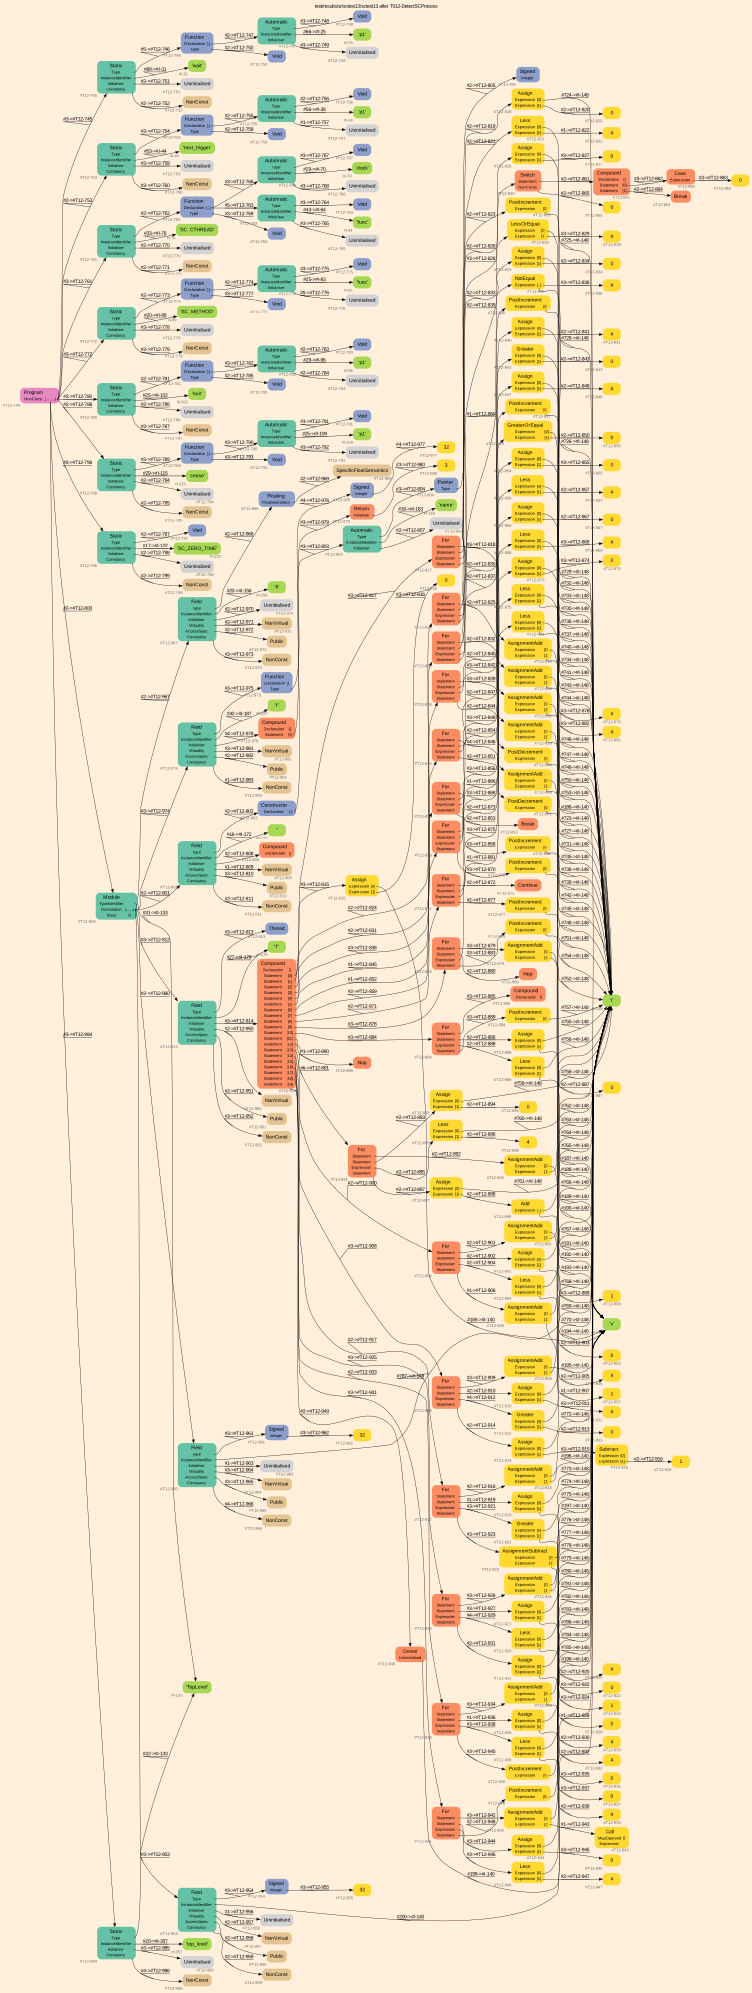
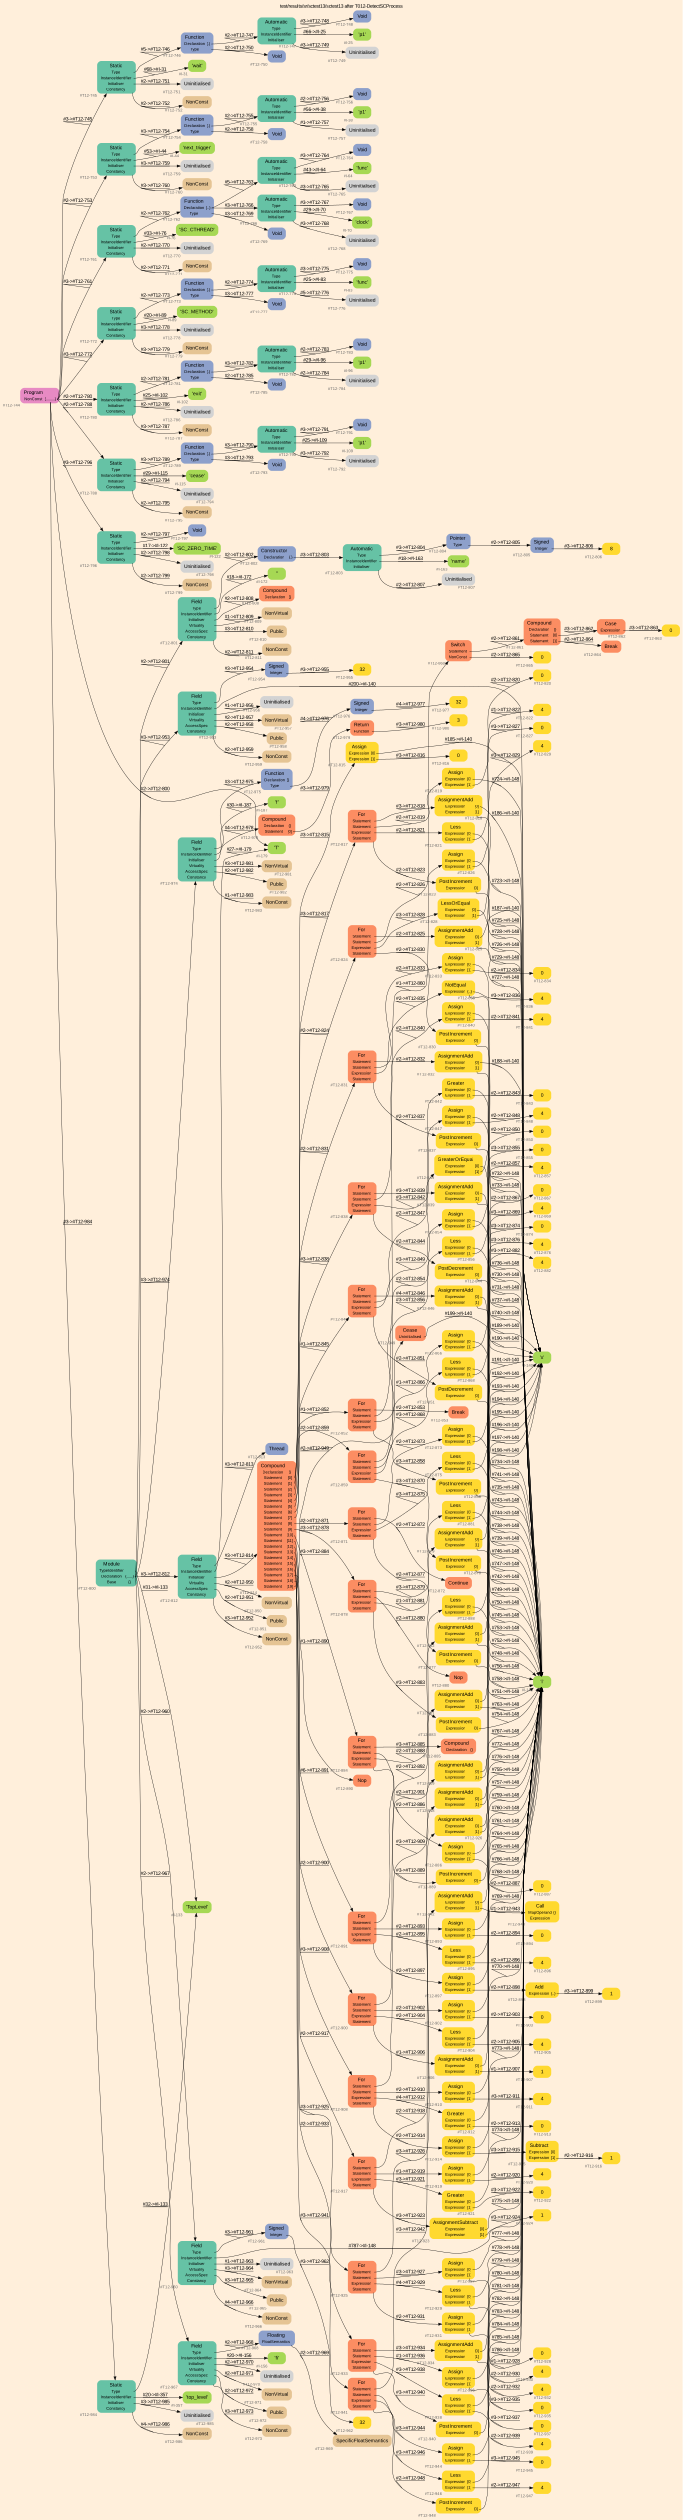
node "Return": text "Initialiser" -> "Function"
node "8": added
edge "Program" -> "Module": now "Program" -> "'T'"
edge "Add" -> "'i'": removed, label "#762->#I-148"
